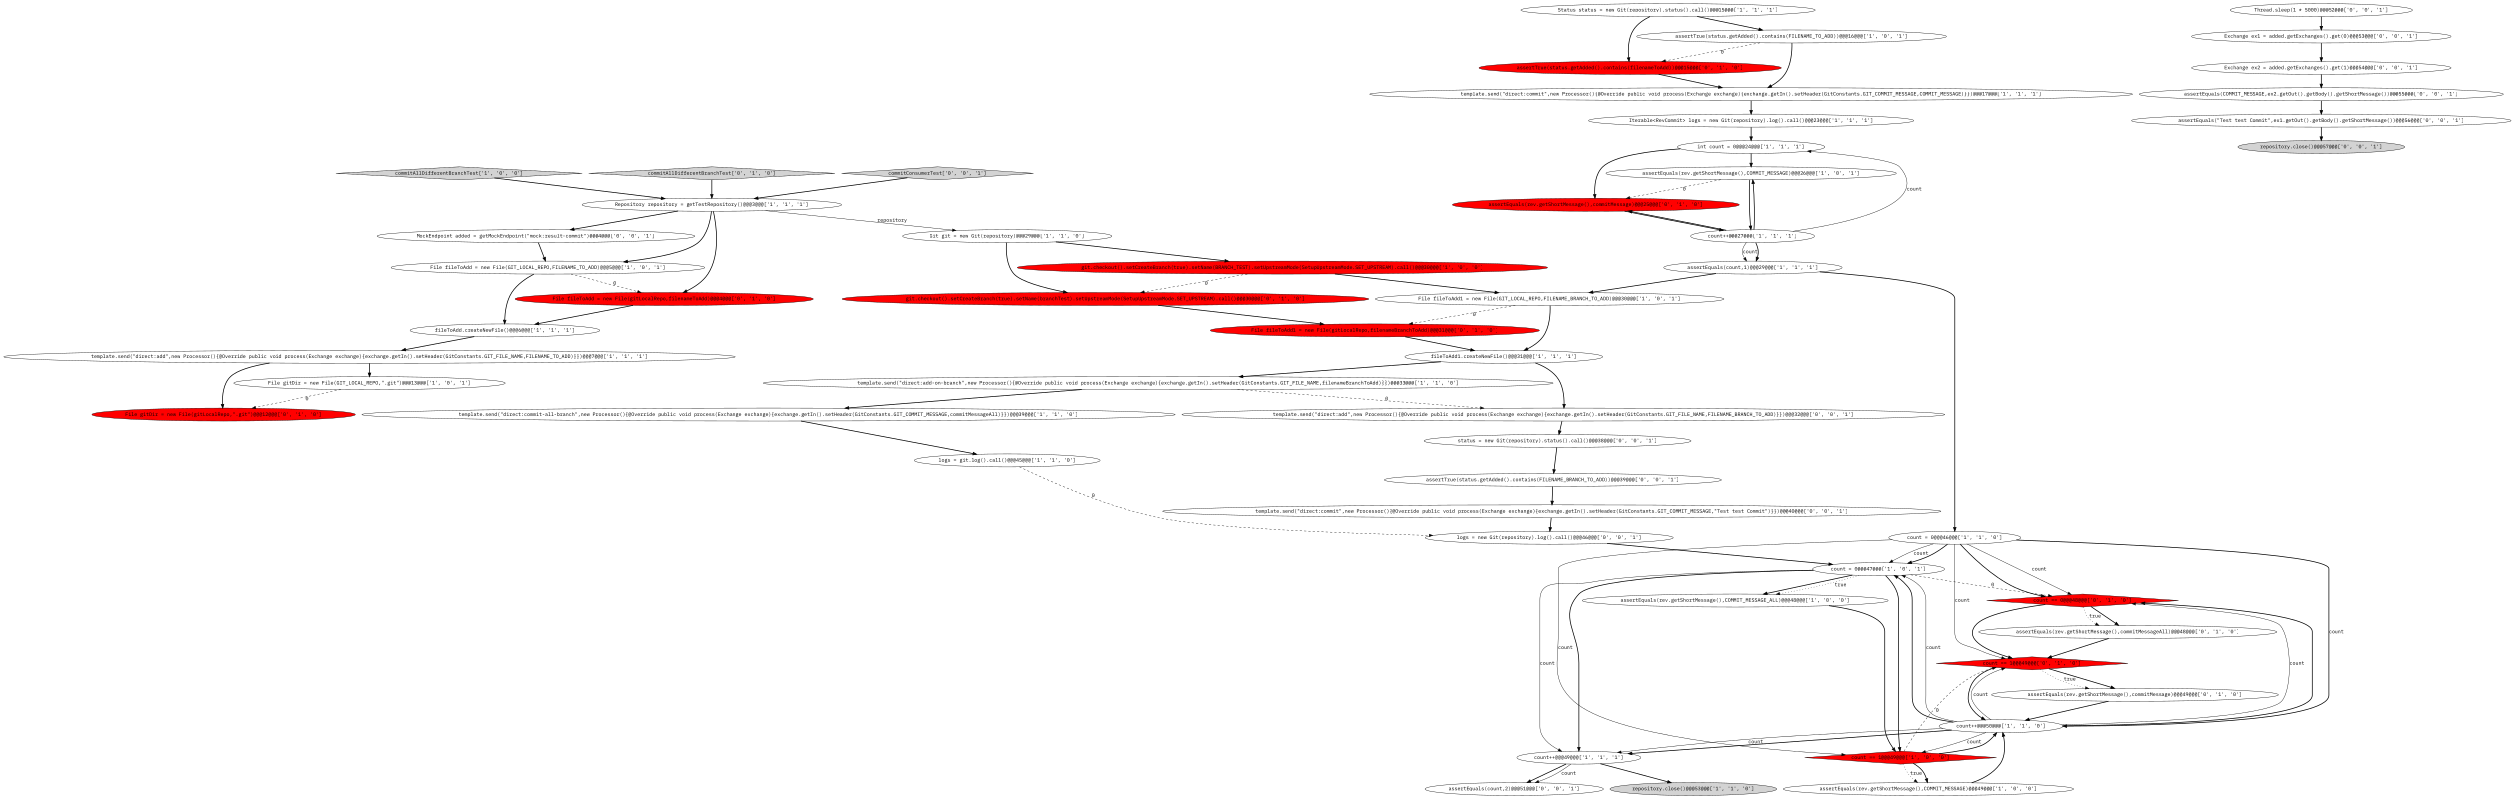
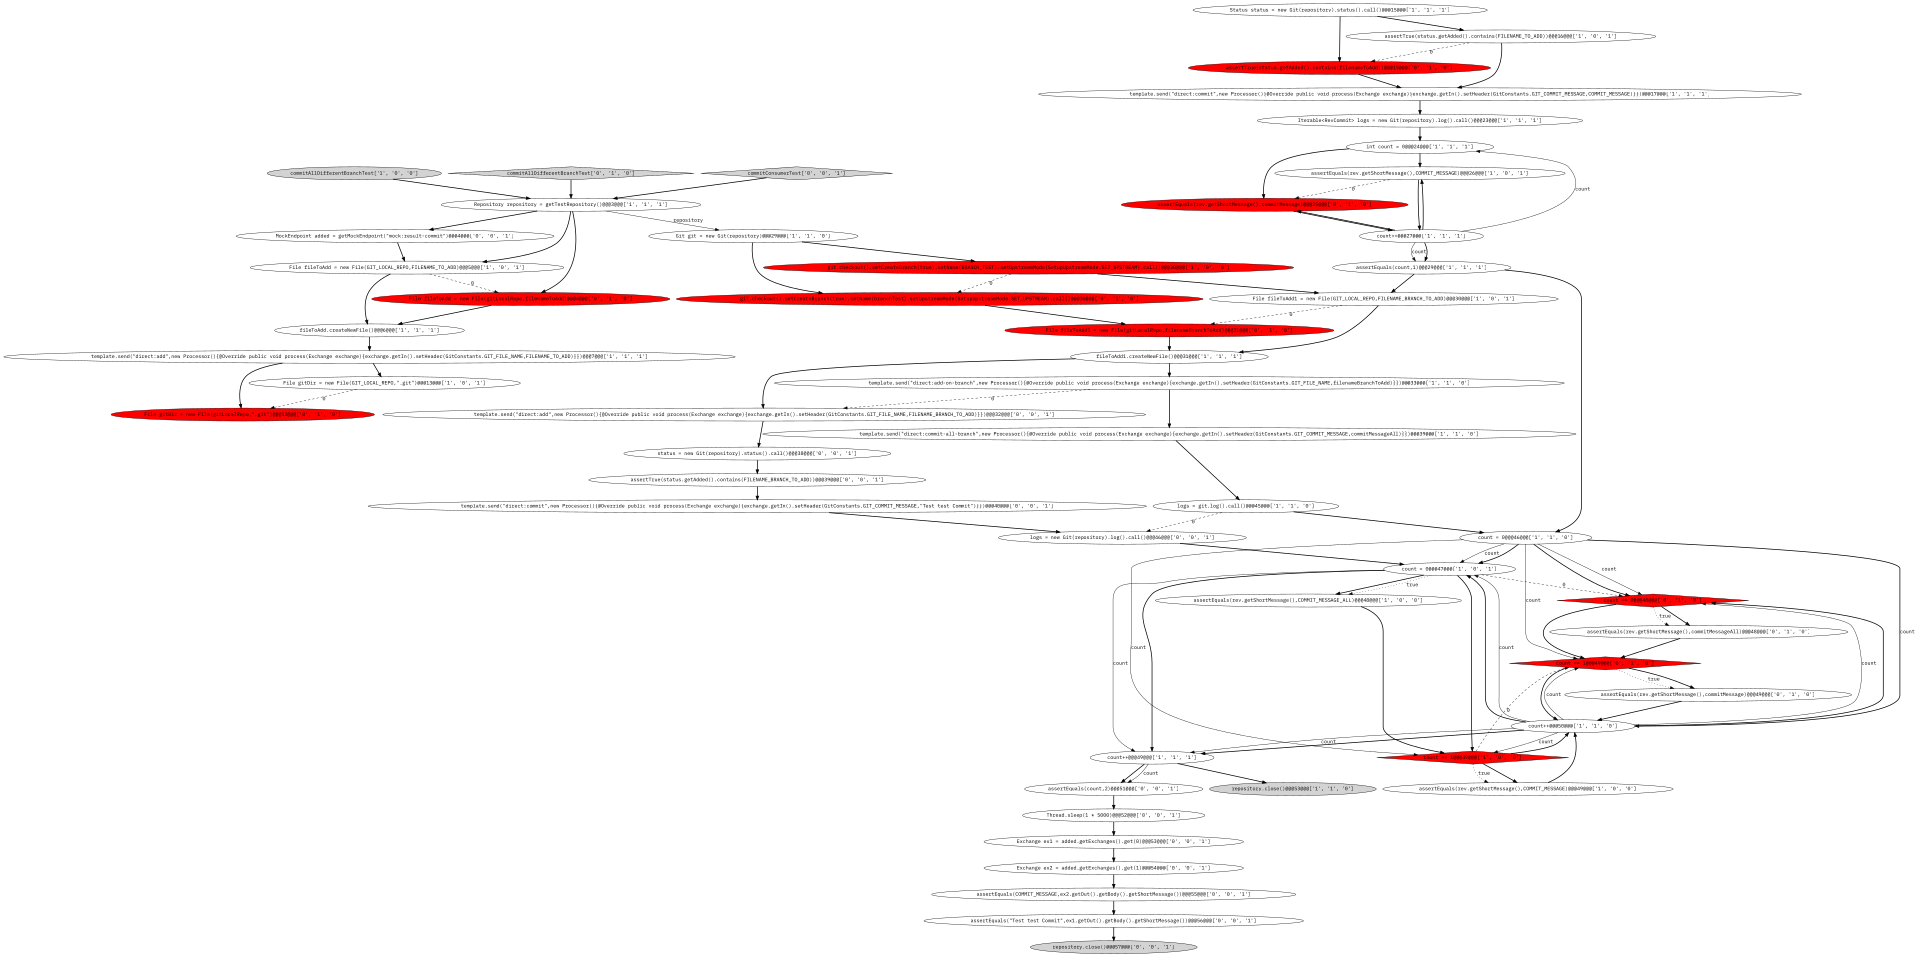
node "commitAllDifferentBranchTest['1', '0', '0']": shape diamond -> ellipse
edge "logs = git.log().call()@@@45@@@['1', '1', '0']" -> "count = 0@@@46@@@['1', '1', '0']": added
edge "assertEquals(count,2)@@@51@@@['0', '0', '1']" -> "Thread.sleep(1 * 5000)@@@52@@@['0', '0', '1']": added
